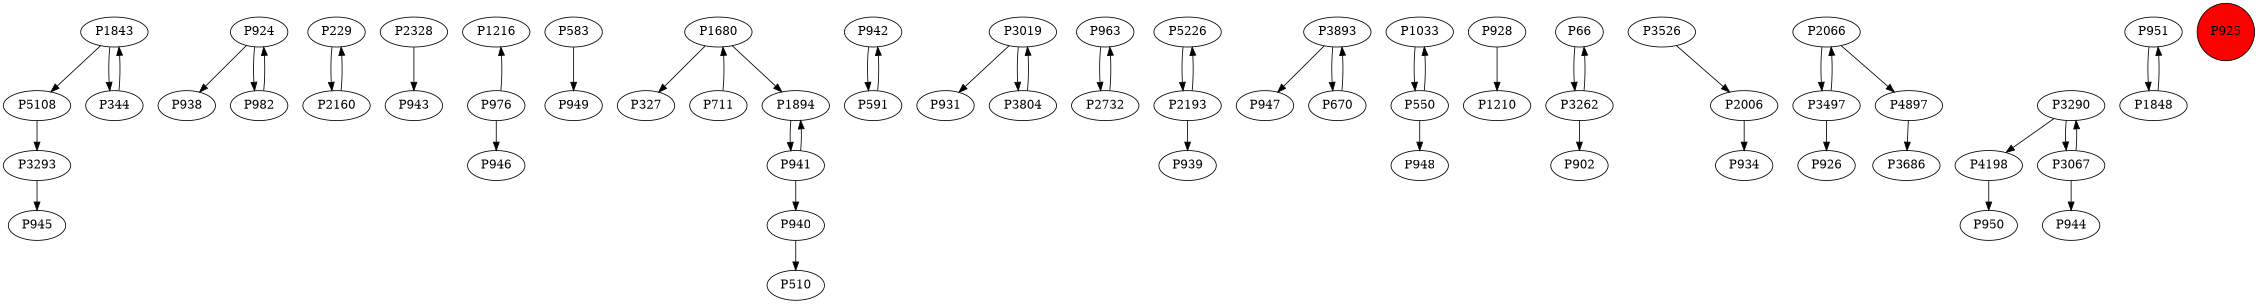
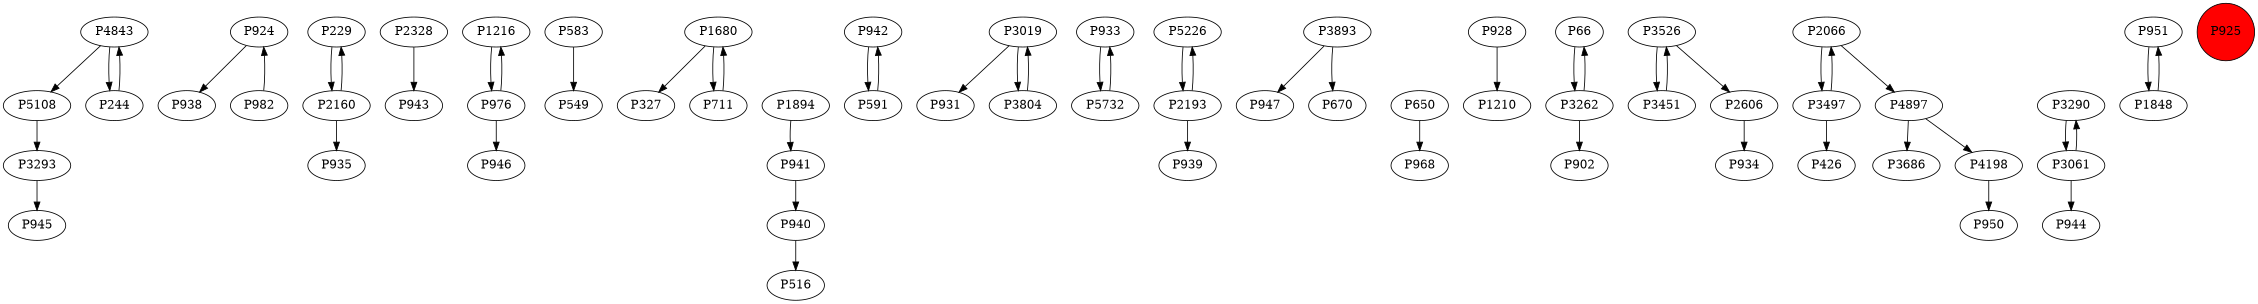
node "P1843": label "P1843" -> "P4843"
node "P963": label "P963" -> "P933"
node "P1033": removed
edge "P924" -> "P982": removed
edge "P1216" -> "P976": added
edge "P1680" -> "P1894": now "P1680" -> "P711"
edge "P670" -> "P3893": removed
node "P344": label "P344" -> "P244"
node "P949": label "P949" -> "P549"
node "P2732": label "P2732" -> "P5732"
node "P550": label "P550" -> "P650"
node "P3451": added
node "P2006": label "P2006" -> "P2606"
edge "P3290" -> "P4198": now "P4897" -> "P4198"
edge "P941" -> "P1894": removed
node "P935": added
node "P948": label "P948" -> "P968"
node "P926": label "P926" -> "P426"
node "P3067": label "P3067" -> "P3061"
node "P510": label "P510" -> "P516"
